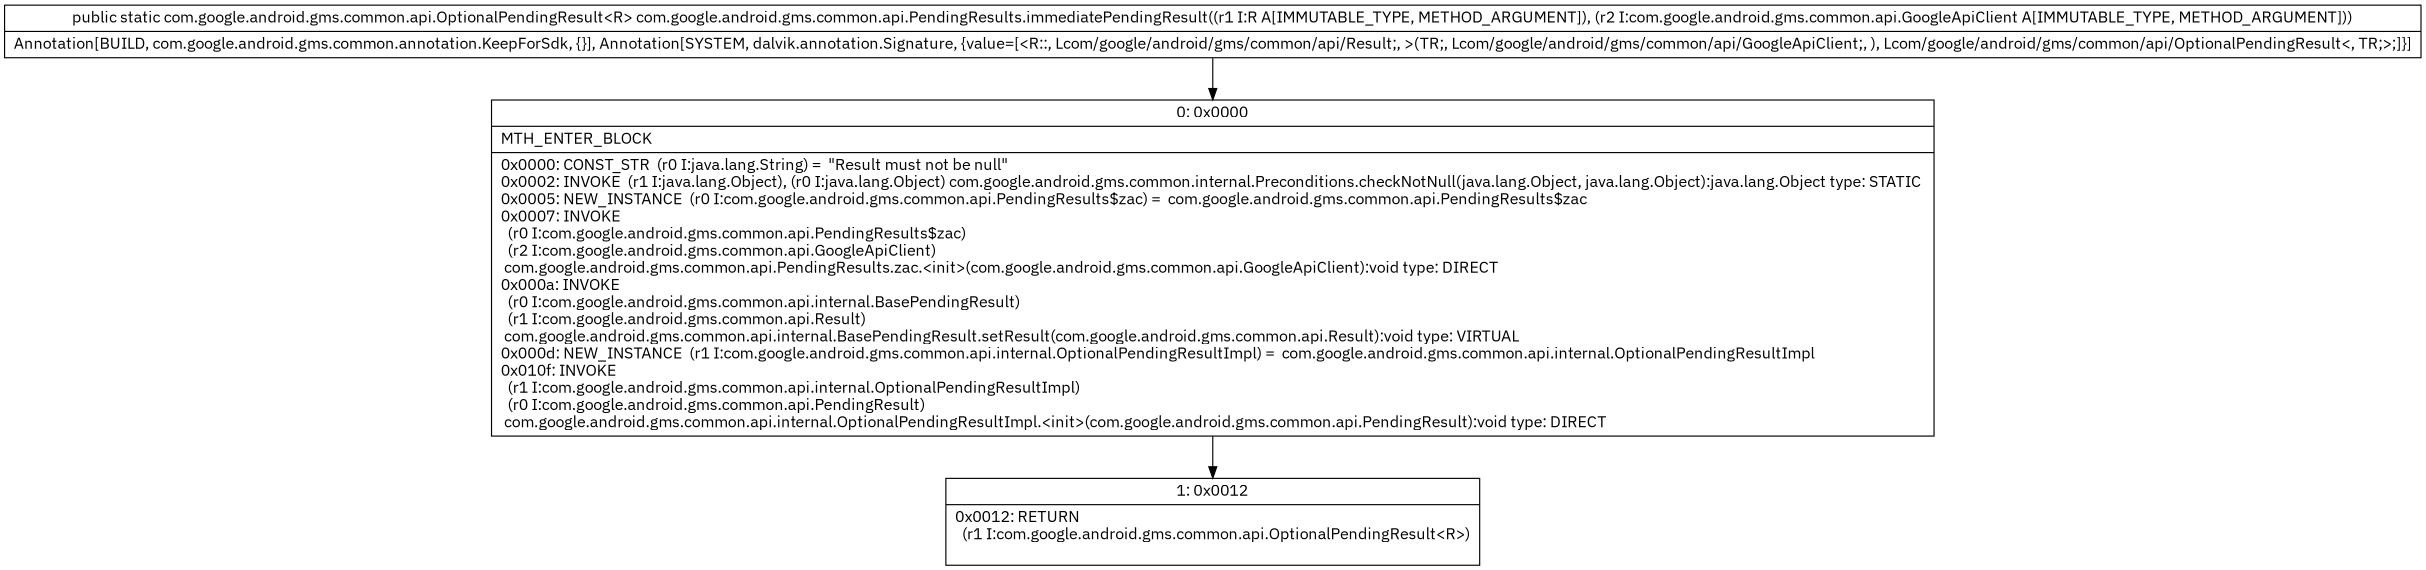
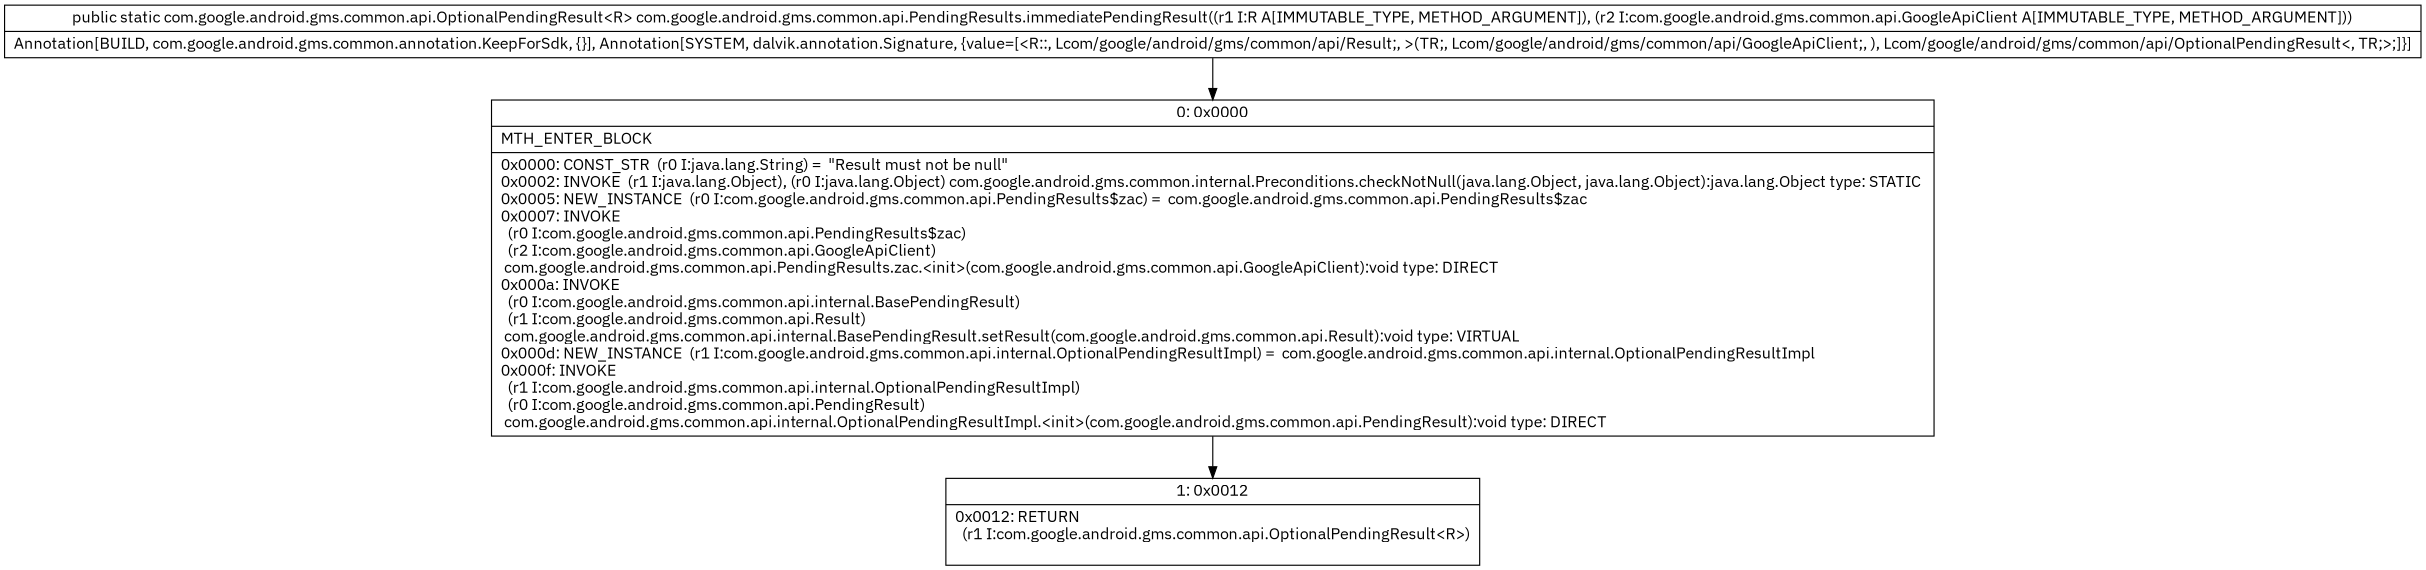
node "0: 0x0000": text "0x010f: INVOKE" -> "0x000f: INVOKE"
